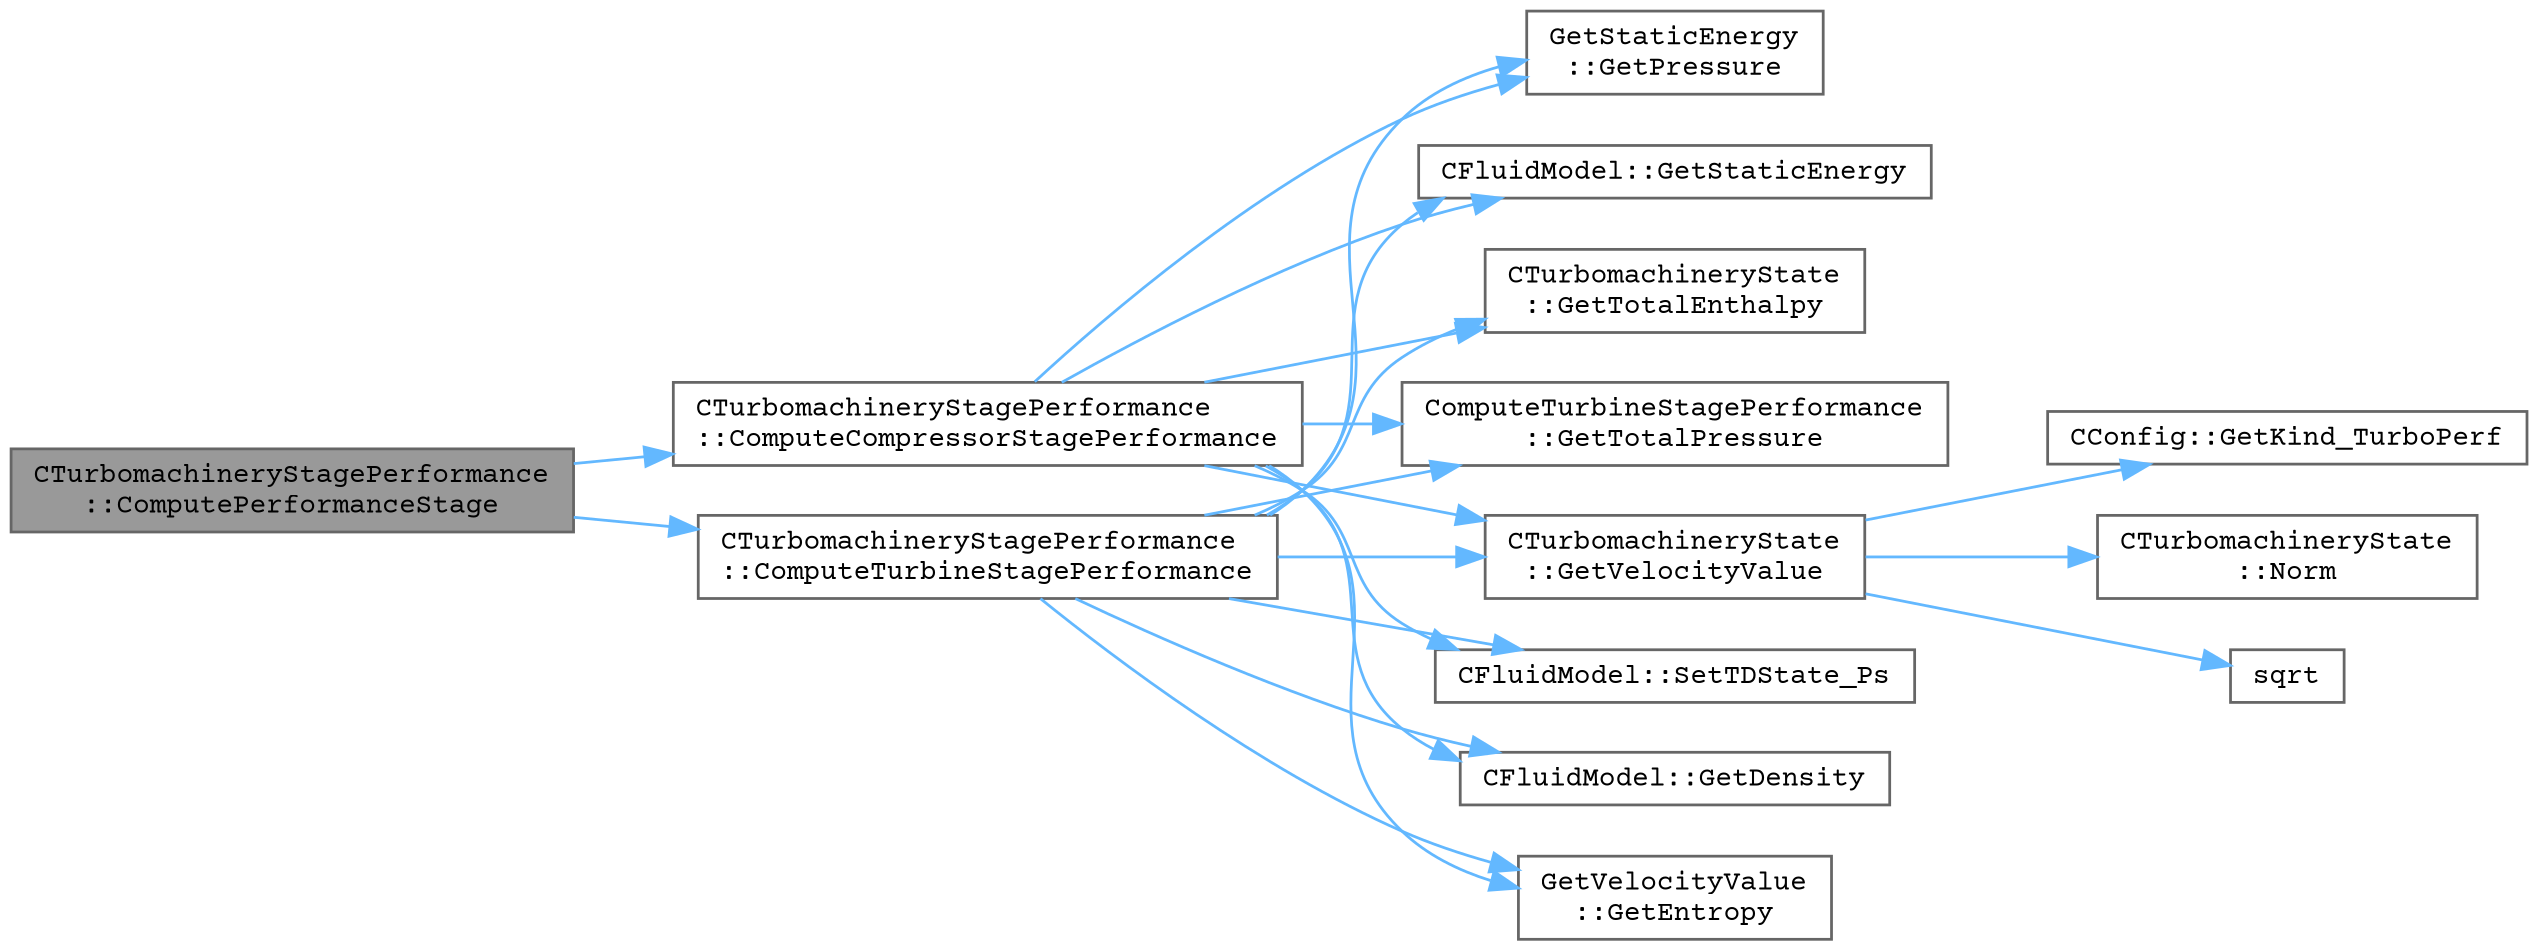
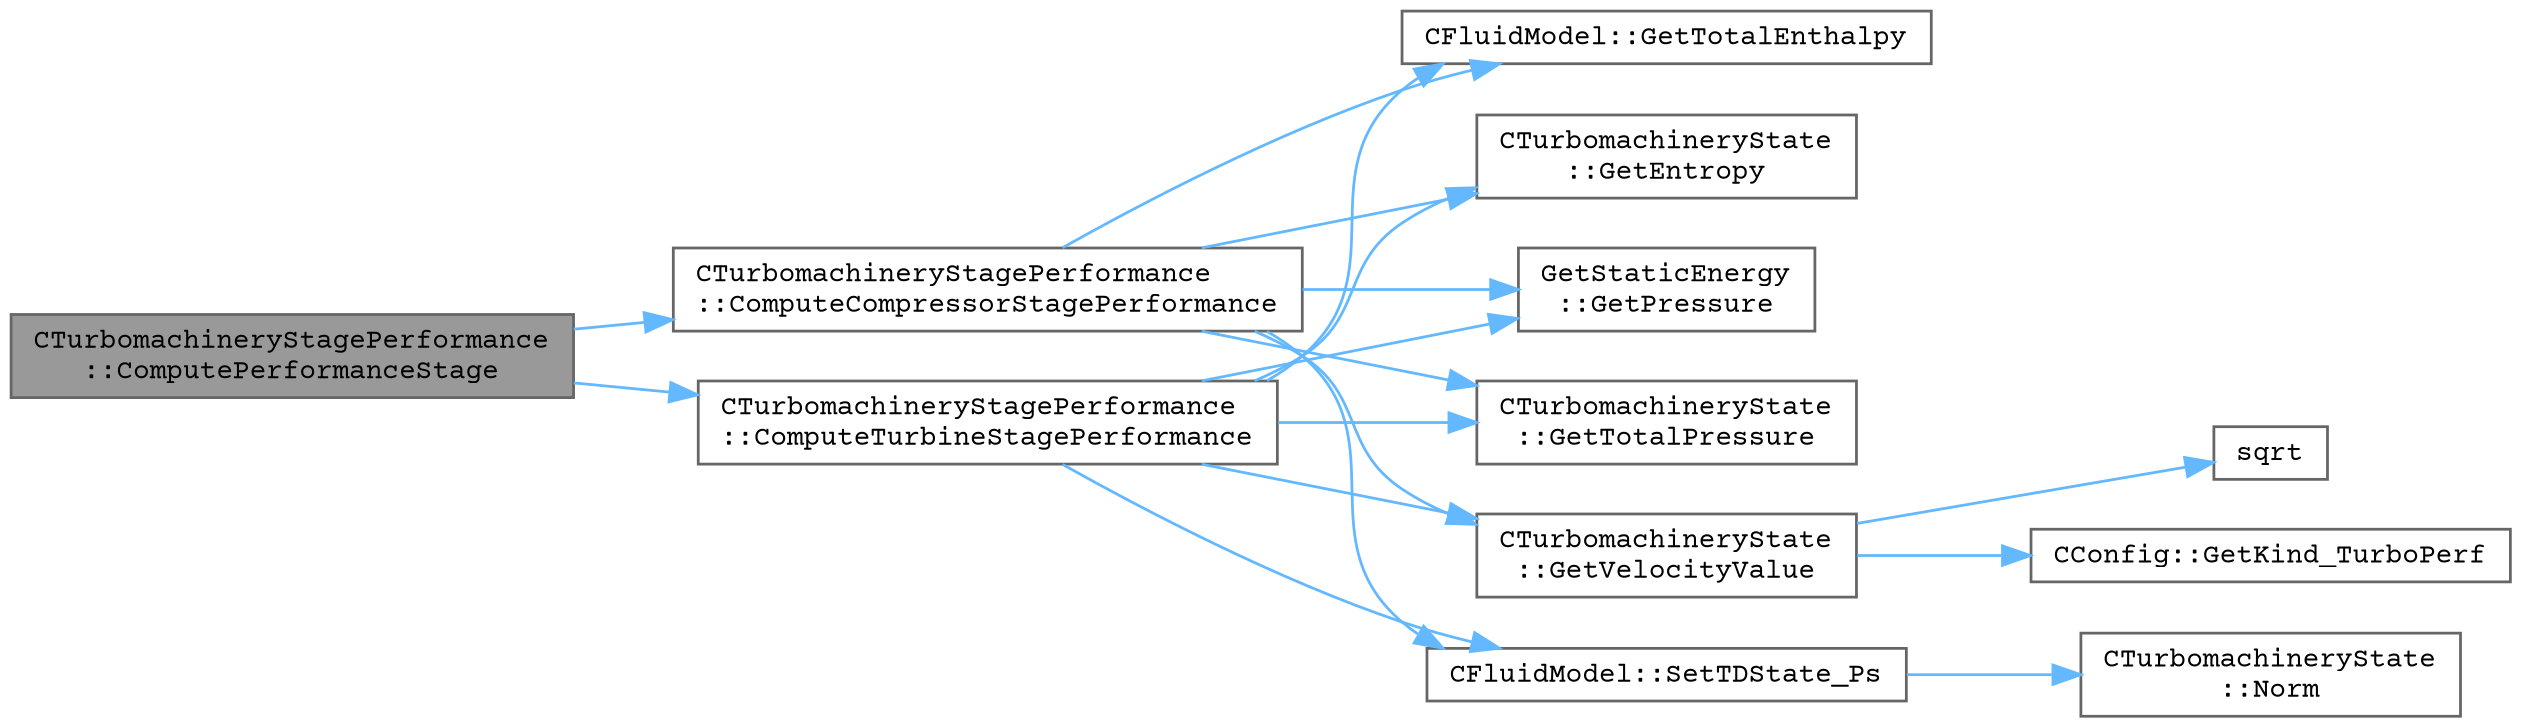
node "CFluidModel::GetStaticEnergy": removed
node "CTurbomachineryState ::GetTotalEnthalpy": removed
node "ComputeTurbineStagePerformance ::GetTotalPressure": label "ComputeTurbineStagePerformance ::GetTotalPressure" -> "CTurbomachineryState ::GetTotalPressure"
edge "CTurbomachineryState ::GetVelocityValue" -> "CTurbomachineryState ::Norm": now "CFluidModel::SetTDState_Ps" -> "CTurbomachineryState ::Norm"
node "CFluidModel::GetDensity": label "CFluidModel::GetDensity" -> "CFluidModel::GetTotalEnthalpy"
node "GetVelocityValue ::GetEntropy": label "GetVelocityValue ::GetEntropy" -> "CTurbomachineryState ::GetEntropy"
